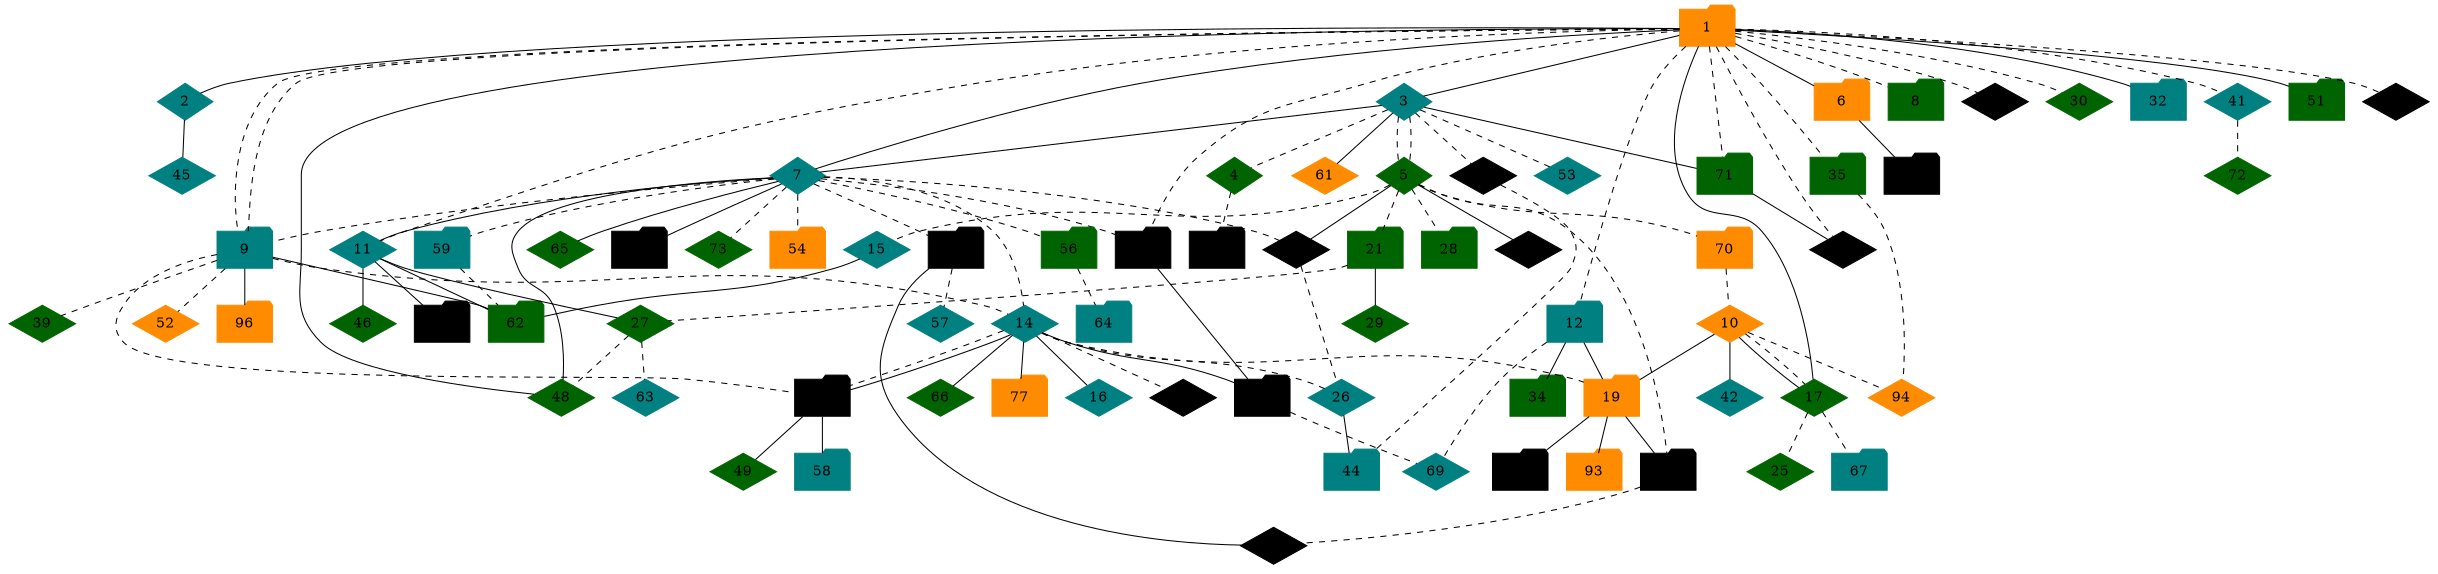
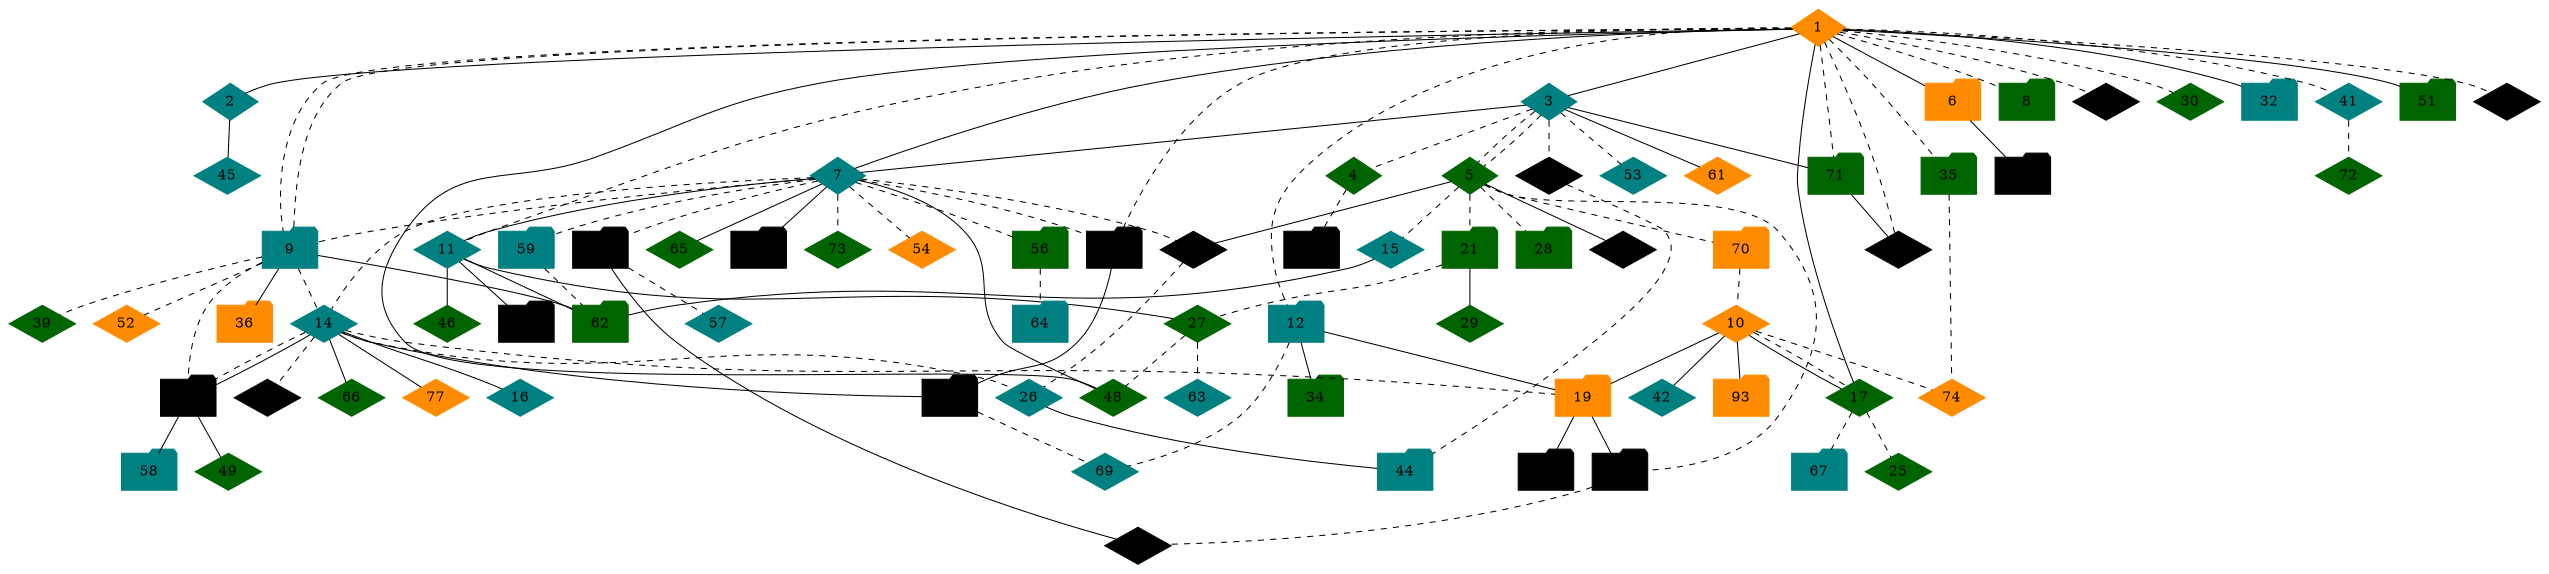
node "1": shape folder -> diamond
node "54": shape folder -> diamond
node "96": label "96" -> "36"
node "77": shape folder -> diamond
node "94": label "94" -> "74"
edge "19" -- "93": now "10" -- "93"
